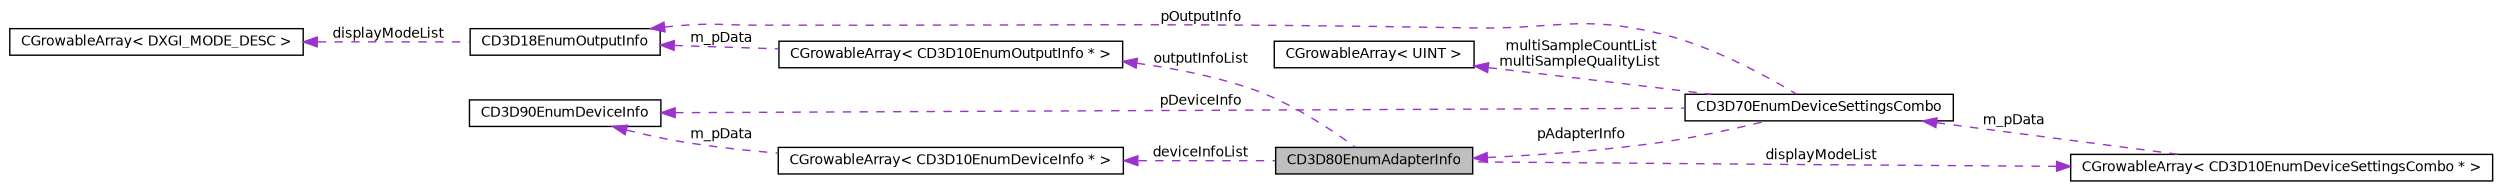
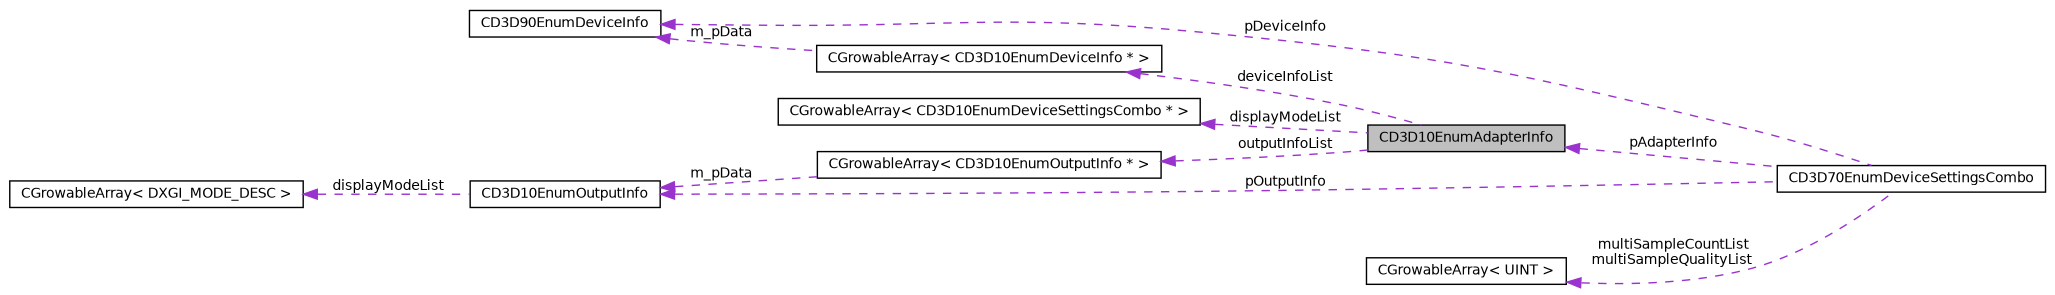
node "CD3D18EnumOutputInfo": label "CD3D18EnumOutputInfo" -> "CD3D10EnumOutputInfo"
edge "CGrowableArray< CD3D10EnumDeviceSettingsCombo * >" -> "CD3D70EnumDeviceSettingsCombo": removed, label "m_pData"
node "CD3D80EnumAdapterInfo": label "CD3D80EnumAdapterInfo" -> "CD3D10EnumAdapterInfo"
